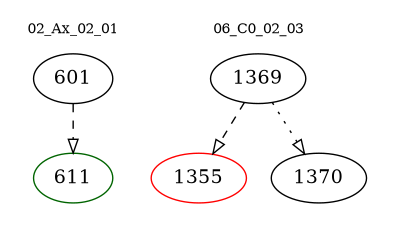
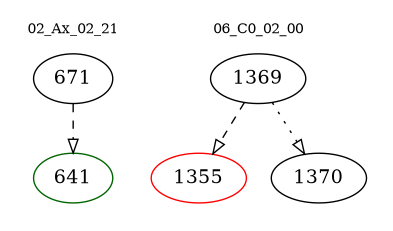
cluster "02_Ax_02_01": label "02_Ax_02_01" -> "02_Ax_02_21"
cluster "06_C0_02_03": label "06_C0_02_03" -> "06_C0_02_00"
node "601": label "601" -> "671"
node "611": label "611" -> "641"
